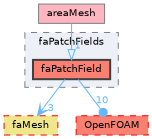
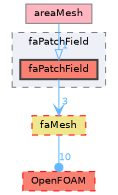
cluster "faPatchFields": label "faPatchFields" -> "faPatchField"
edge "faPatchField" -> "OpenFOAM": now "faMesh" -> "OpenFOAM"
